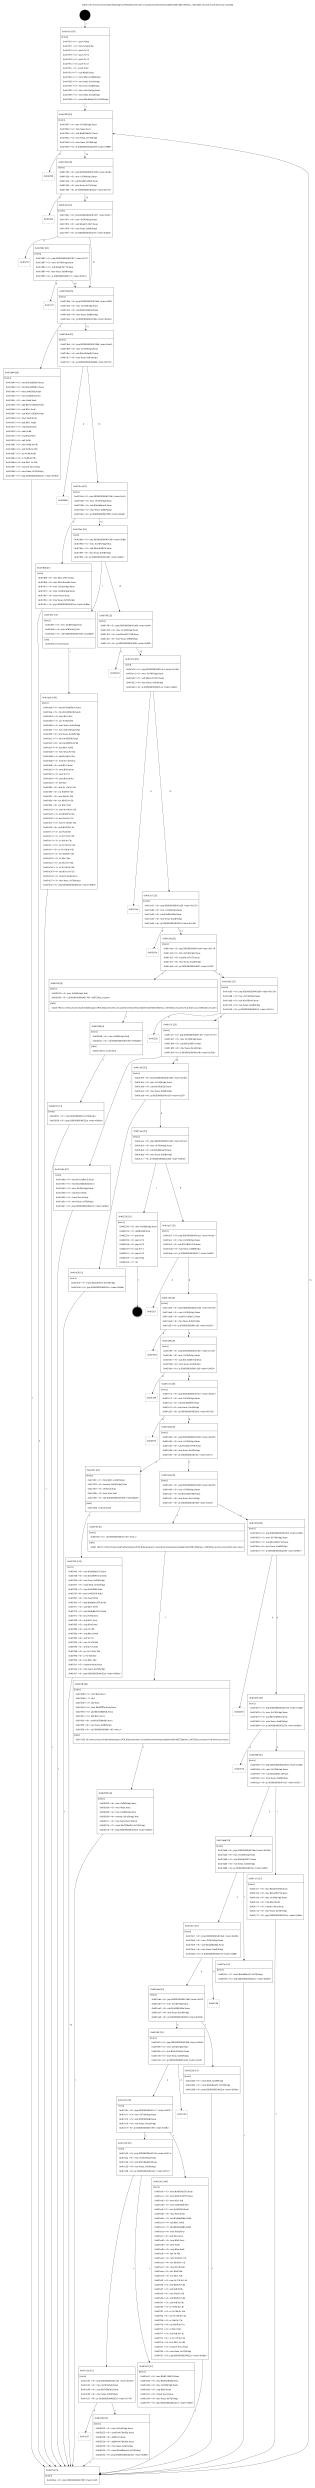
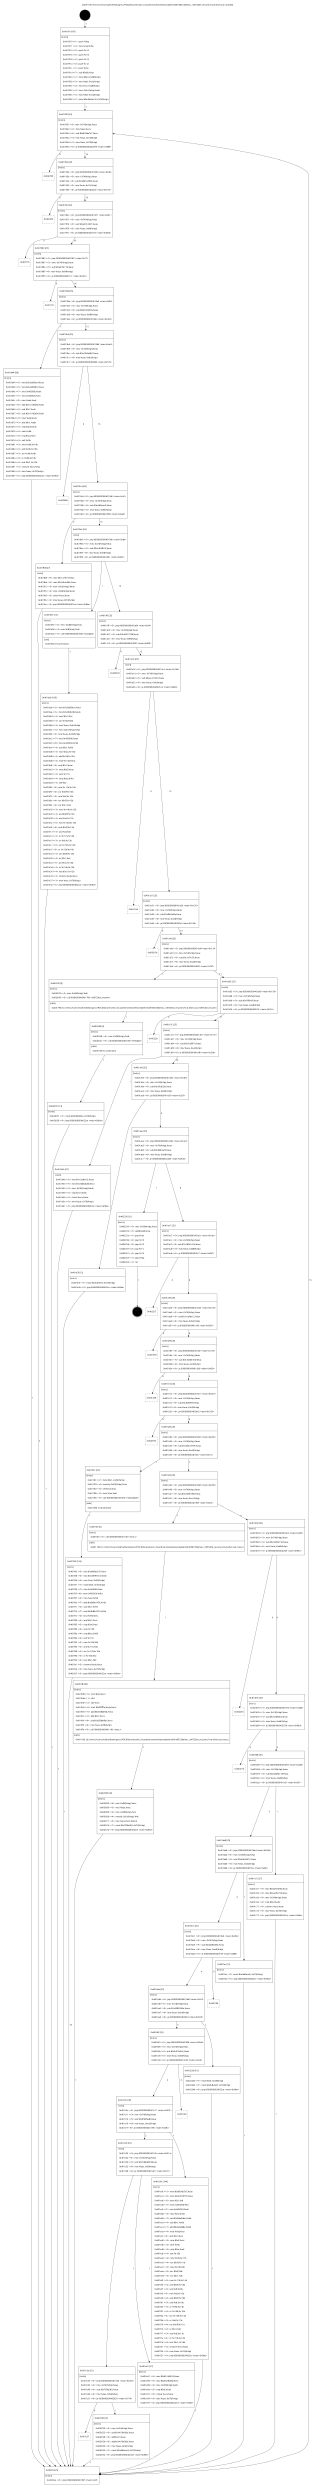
edge "0x40196c [22]" -> "0x40199b [25]": now "0x40196c [22]" -> "0x401982 [25]"
